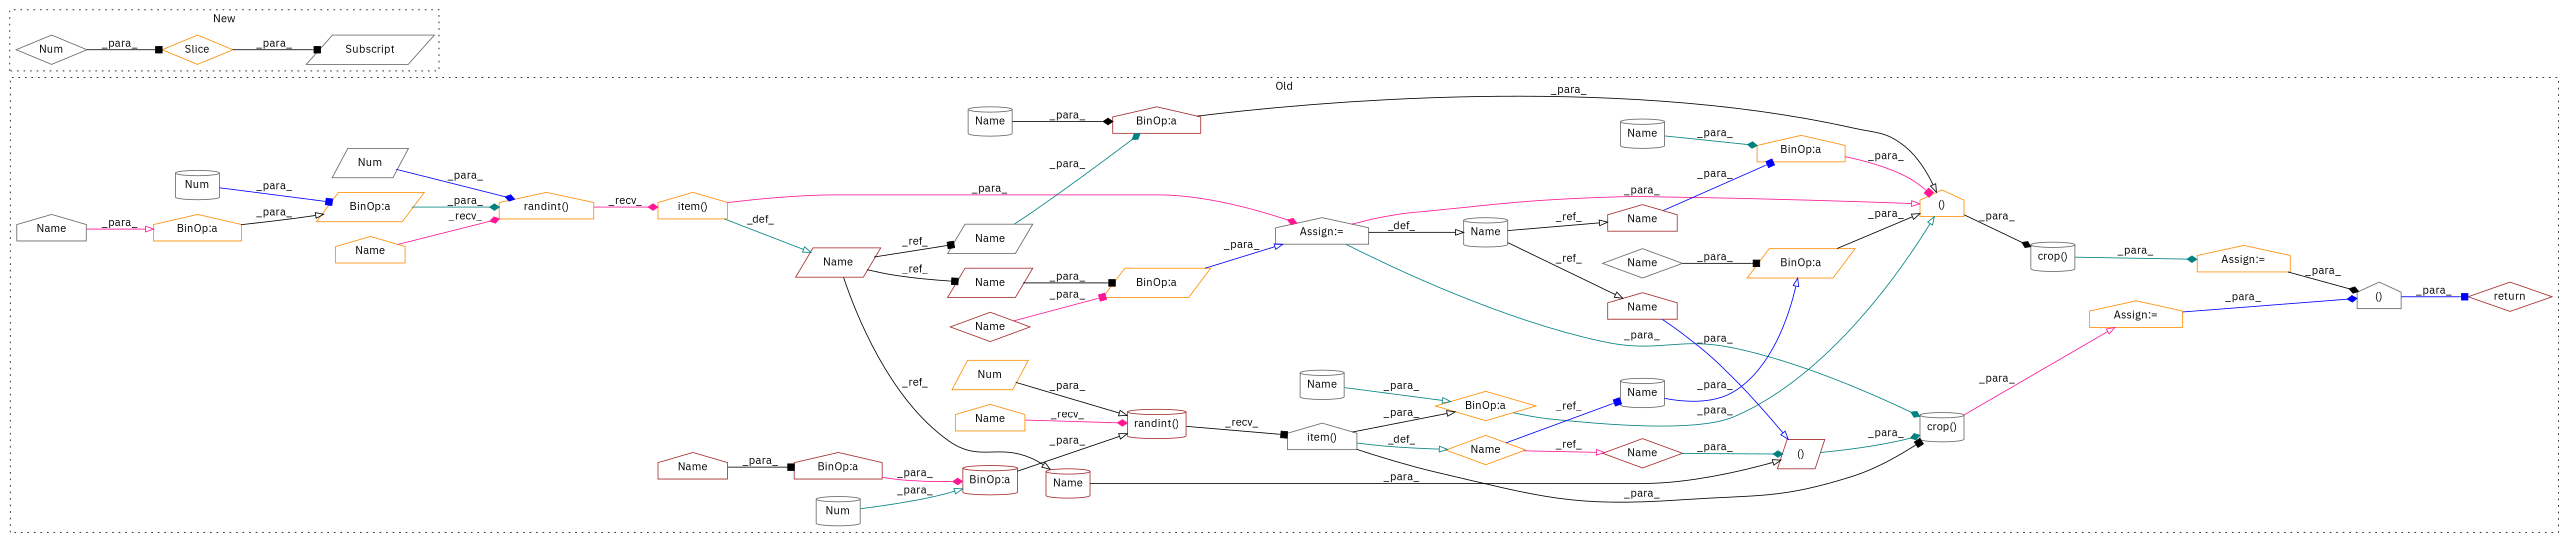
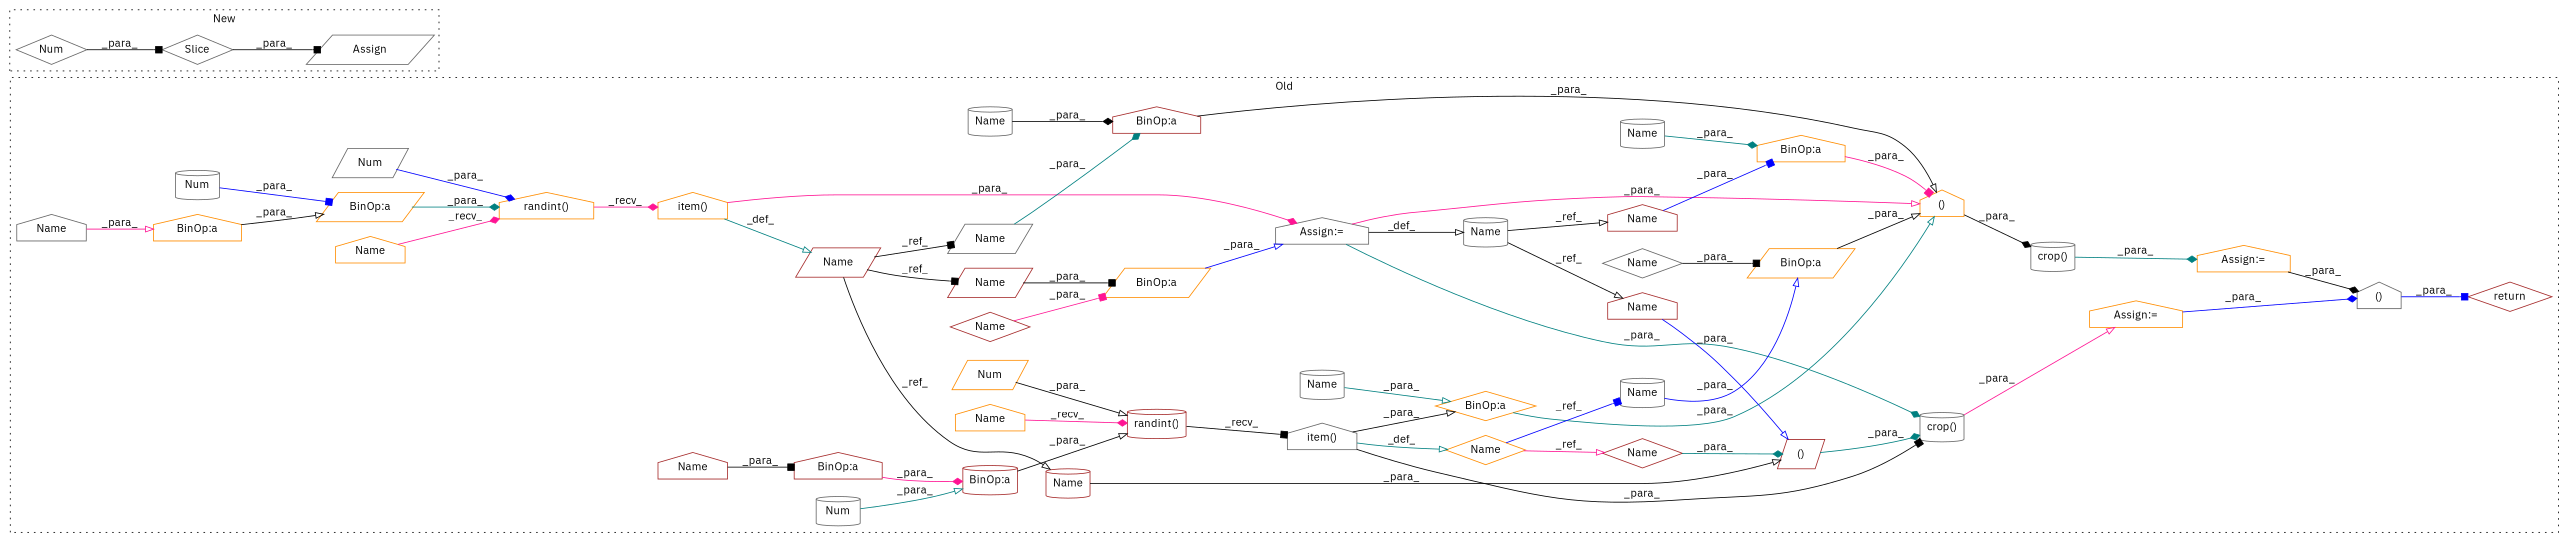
node "Slice": color darkorange -> gray40
node "Subscript": label "Subscript" -> "Assign"
